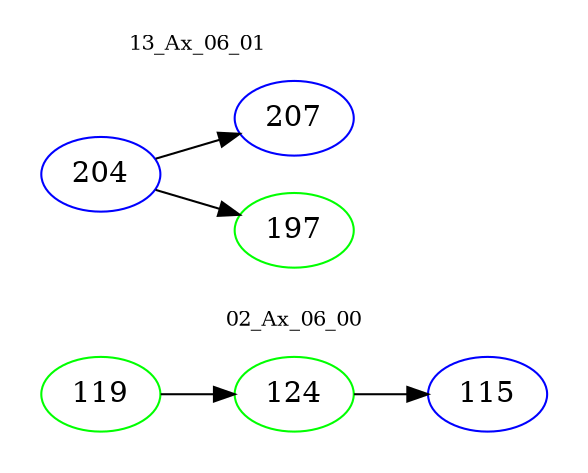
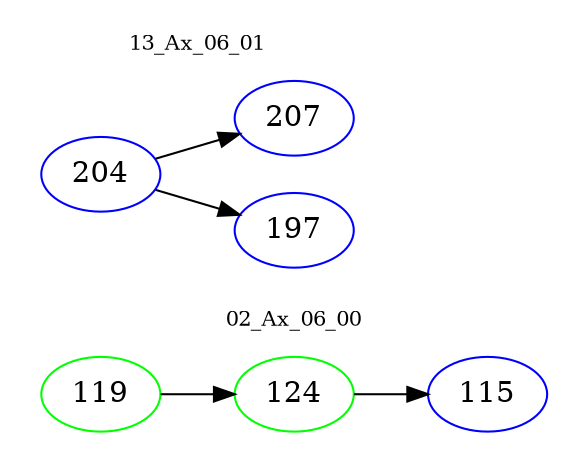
node "197": color green -> blue
